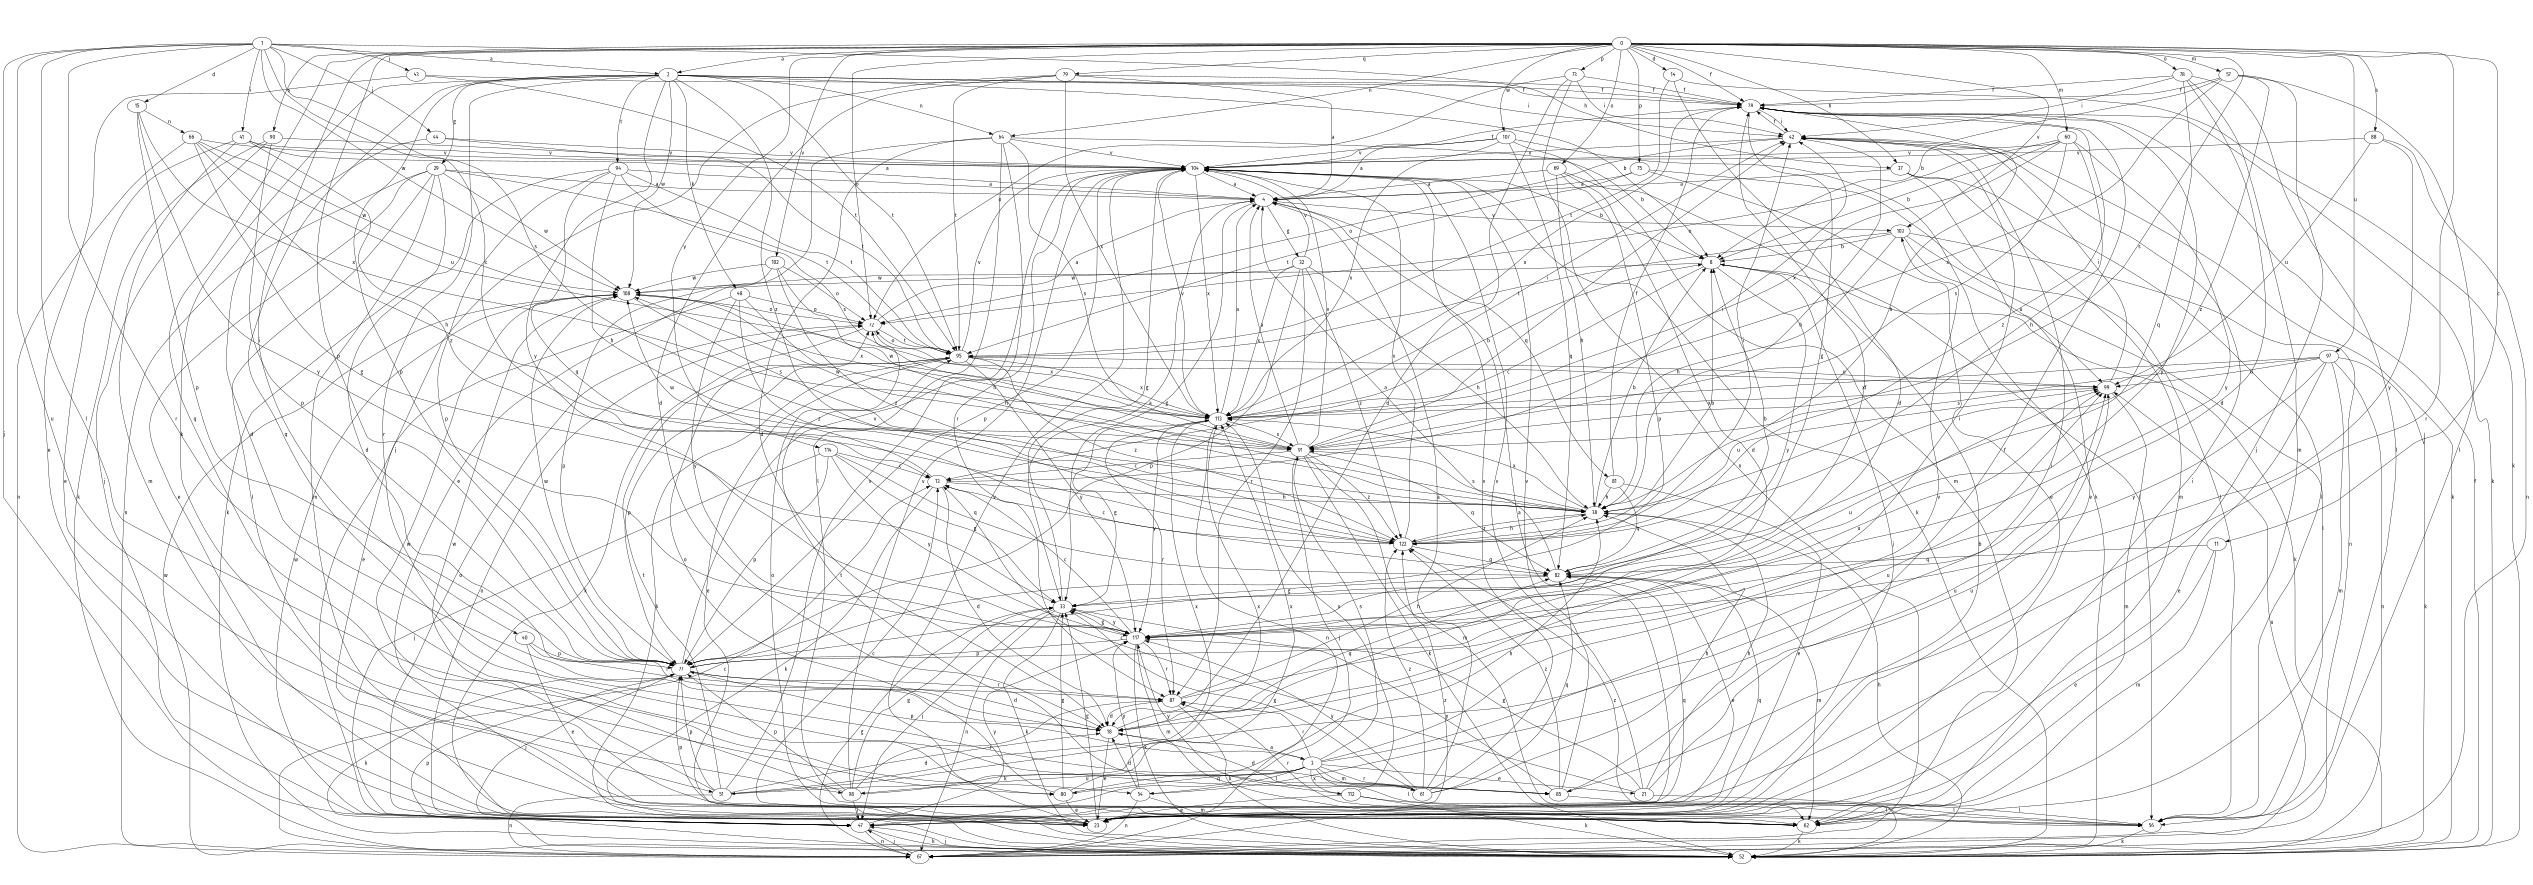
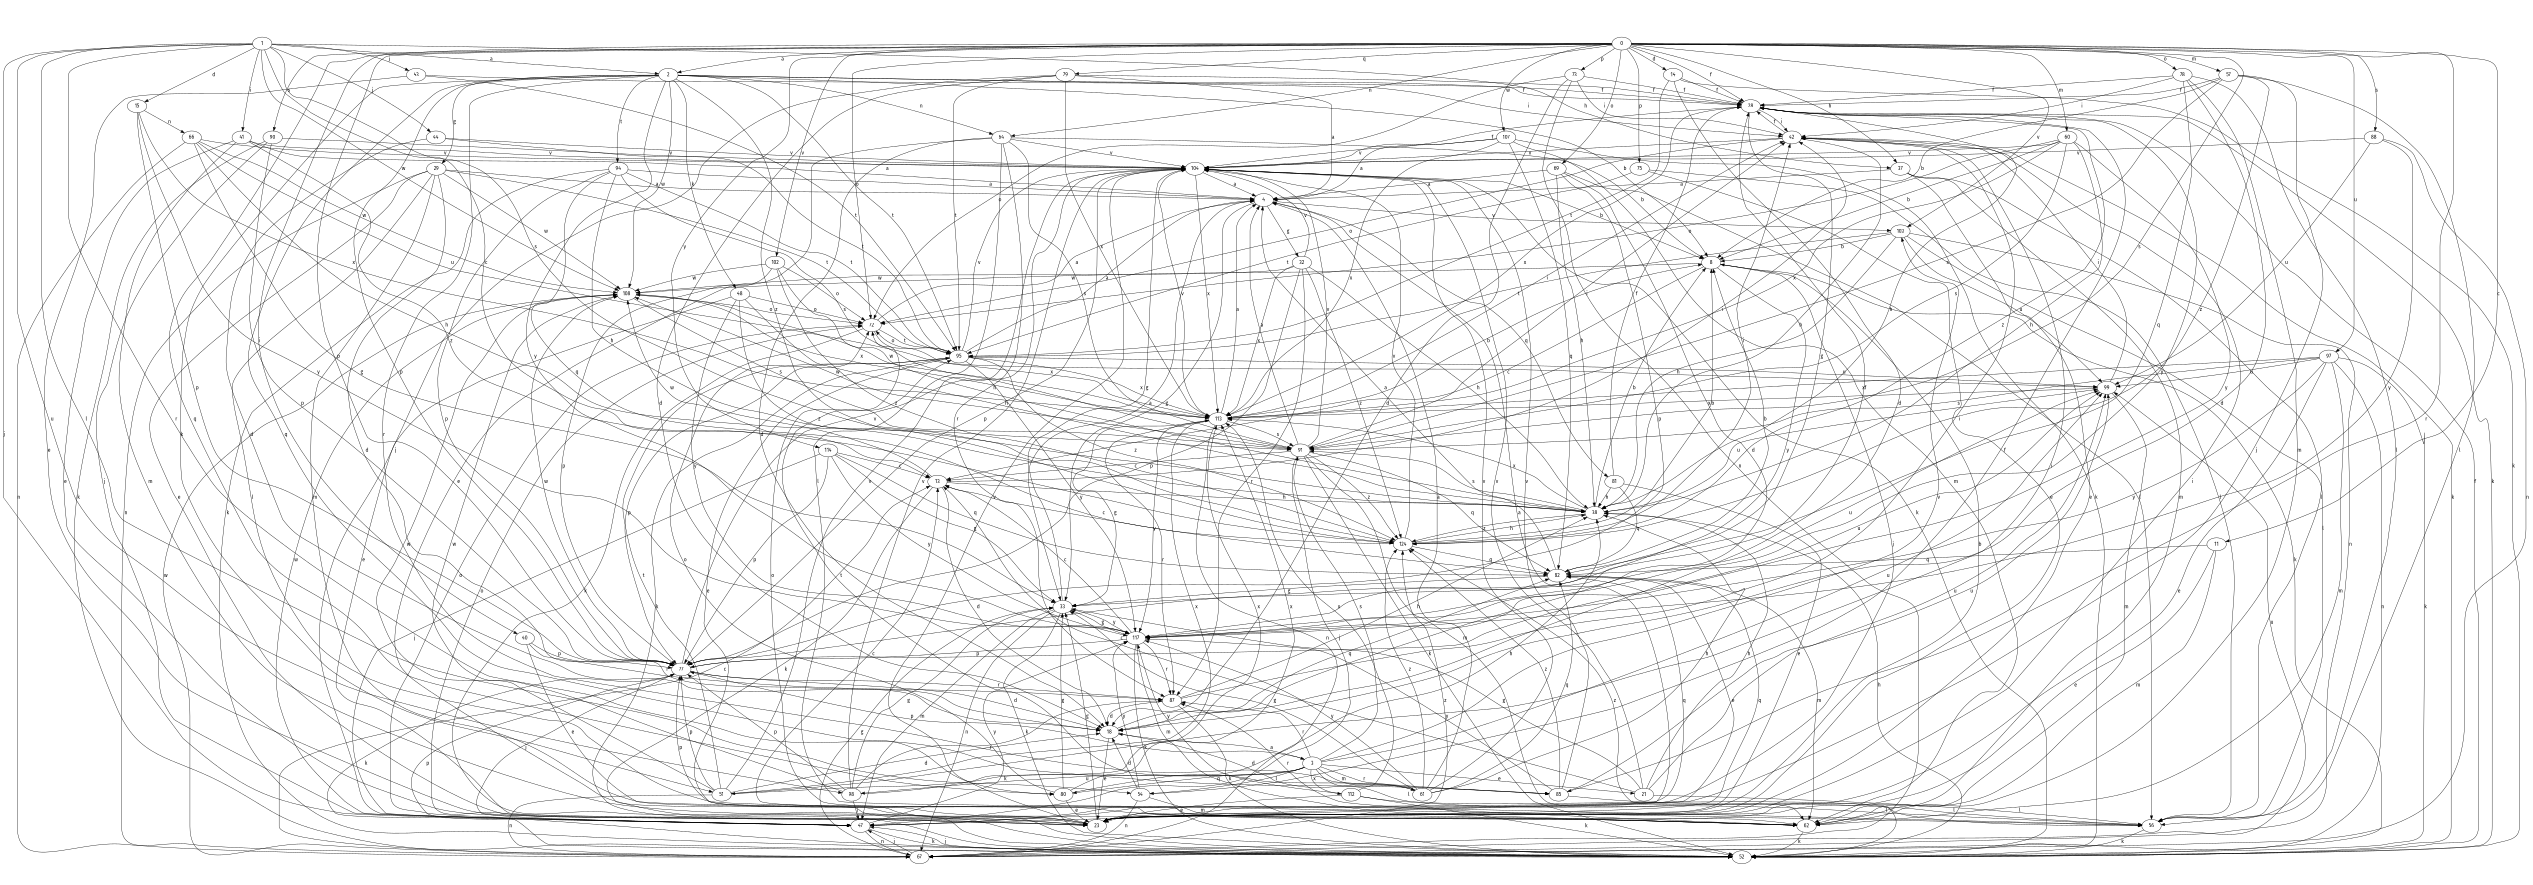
edge "14" -> "28": added, label "f"
edge "75" -> "4": now "95" -> "4"
node "122": label "122" -> "124"
edge "33" -> "47": label "j" -> "m"
